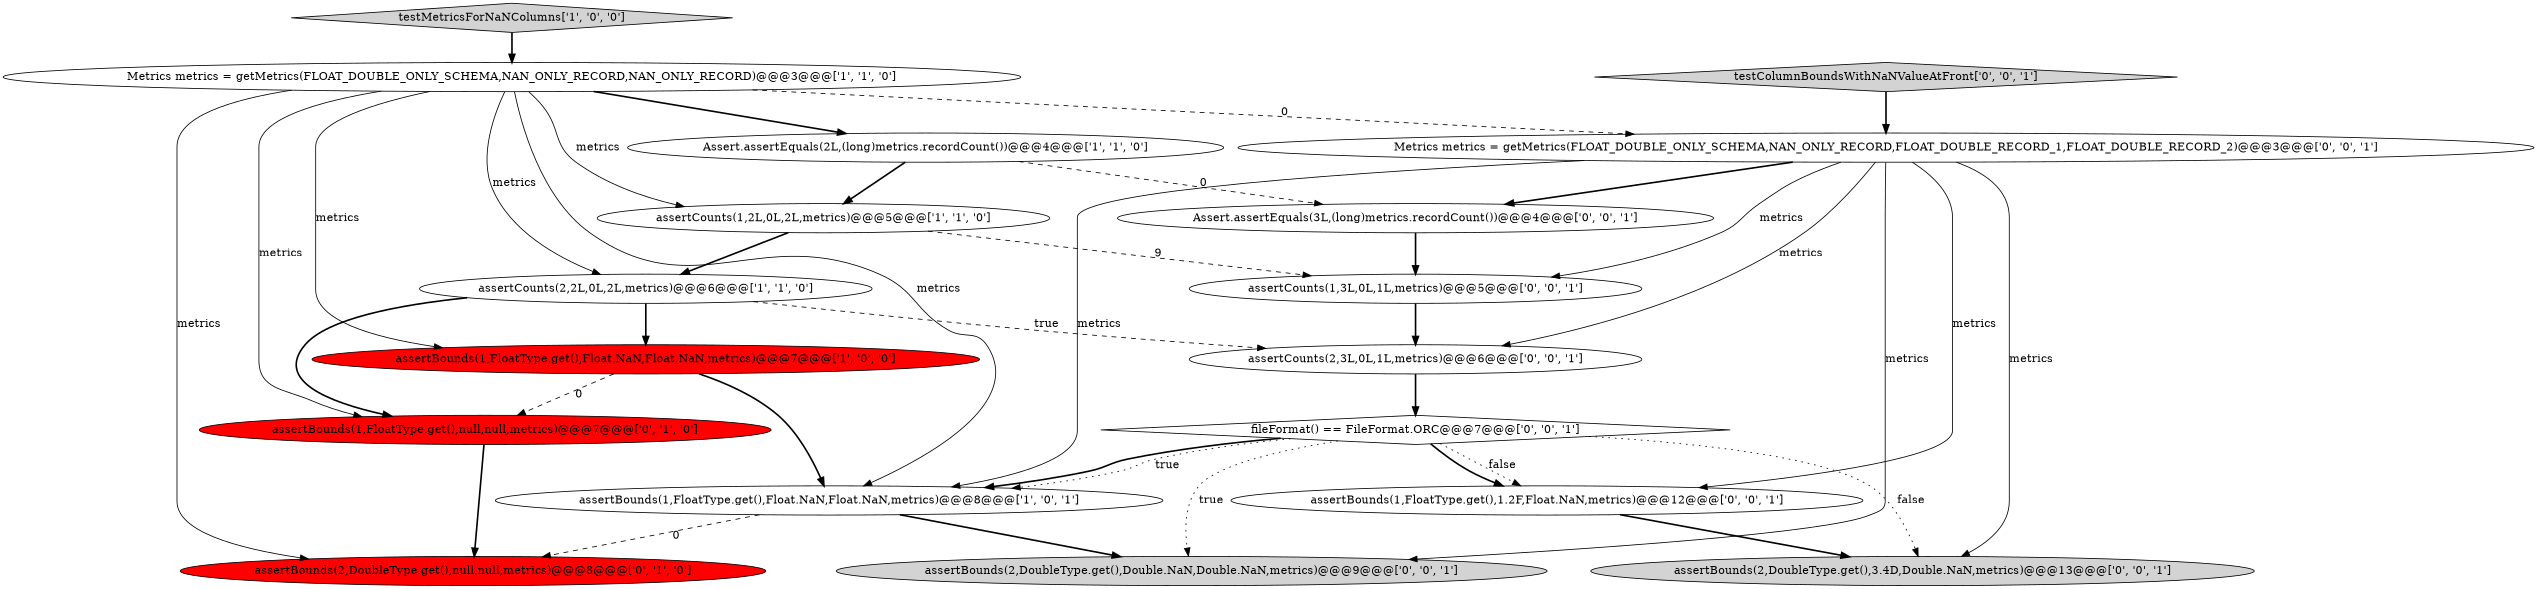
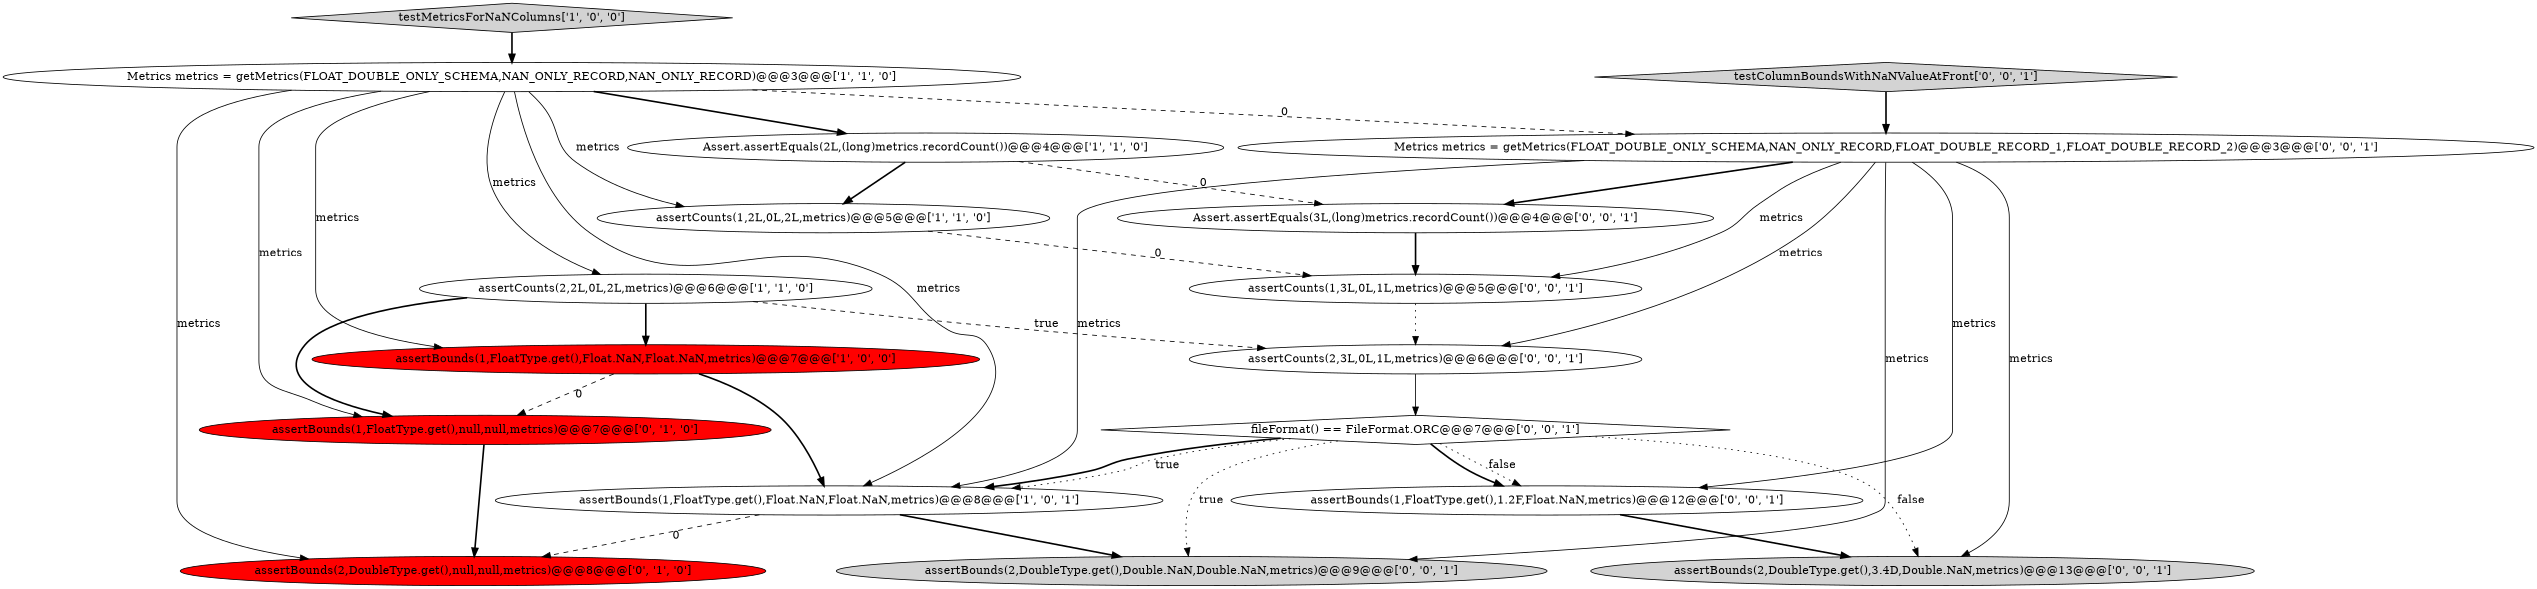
edge "assertCounts(1,2L,0L,2L,metrics)@@@5@@@['1', '1', '0']" -> "assertCounts(2,2L,0L,2L,metrics)@@@6@@@['1', '1', '0']": removed
edge "assertCounts(1,2L,0L,2L,metrics)@@@5@@@['1', '1', '0']" -> "assertCounts(1,3L,0L,1L,metrics)@@@5@@@['0', '0', '1']": label "9" -> "0"
edge "assertCounts(1,3L,0L,1L,metrics)@@@5@@@['0', '0', '1']" -> "assertCounts(2,3L,0L,1L,metrics)@@@6@@@['0', '0', '1']": style bold -> dotted
edge "assertCounts(2,3L,0L,1L,metrics)@@@6@@@['0', '0', '1']" -> "fileFormat() == FileFormat.ORC@@@7@@@['0', '0', '1']": style bold -> solid
